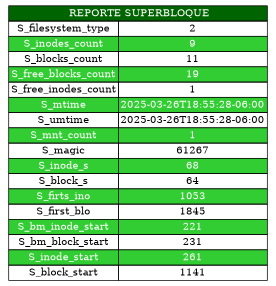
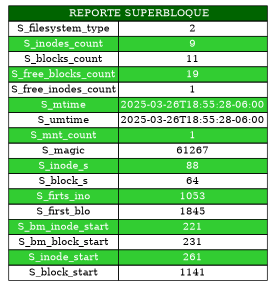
node "REPORTE SUPERBLOQUE": text "68" -> "88"
